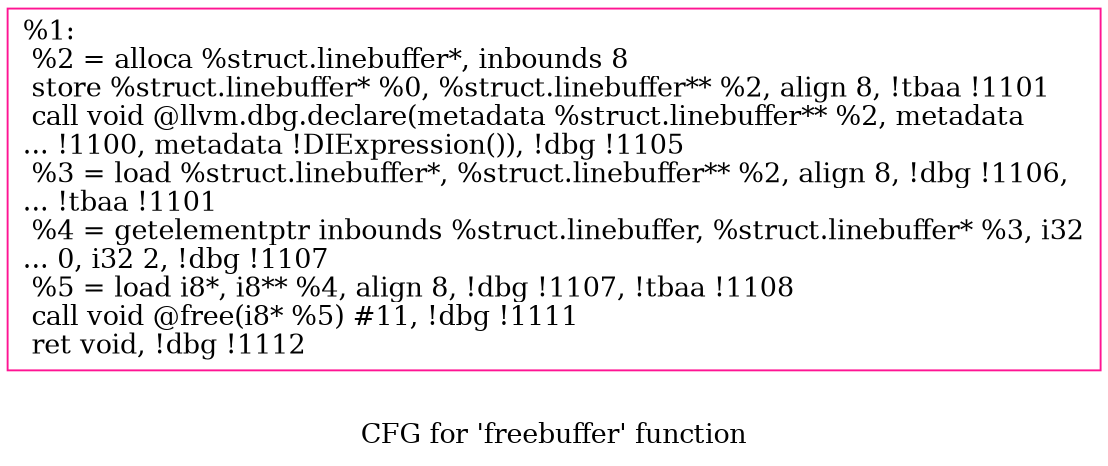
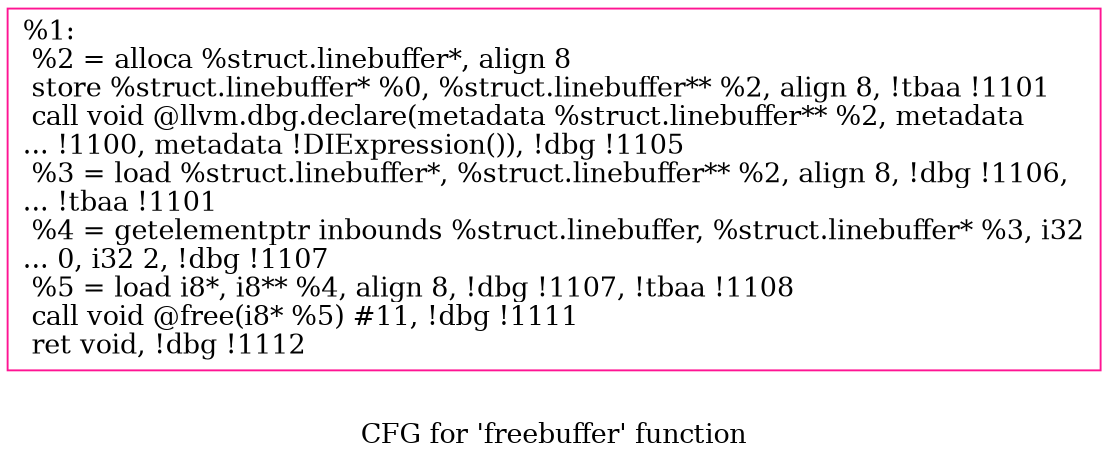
node "%1:": text "%2 = alloca %struct.linebuffer*, inbounds 8" -> "%2 = alloca %struct.linebuffer*, align 8"
